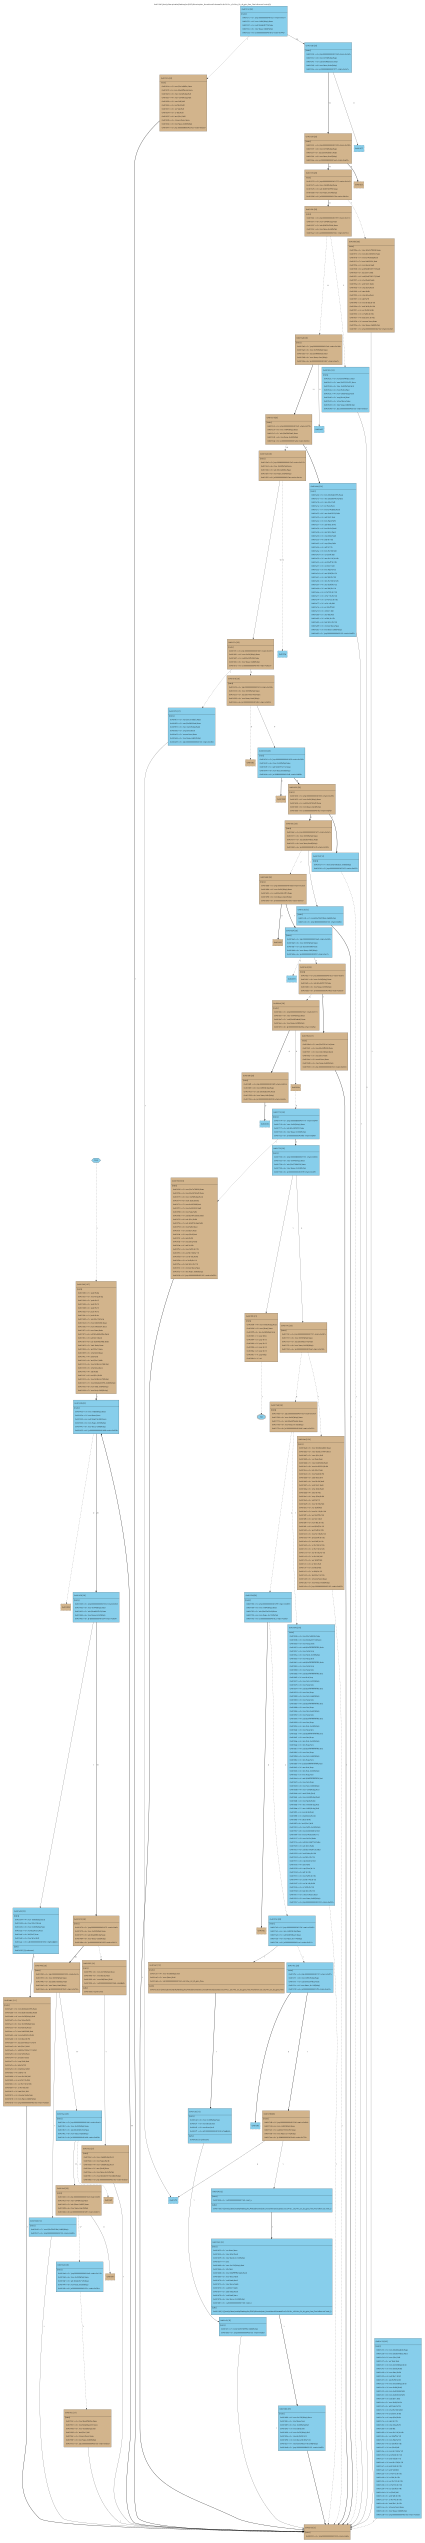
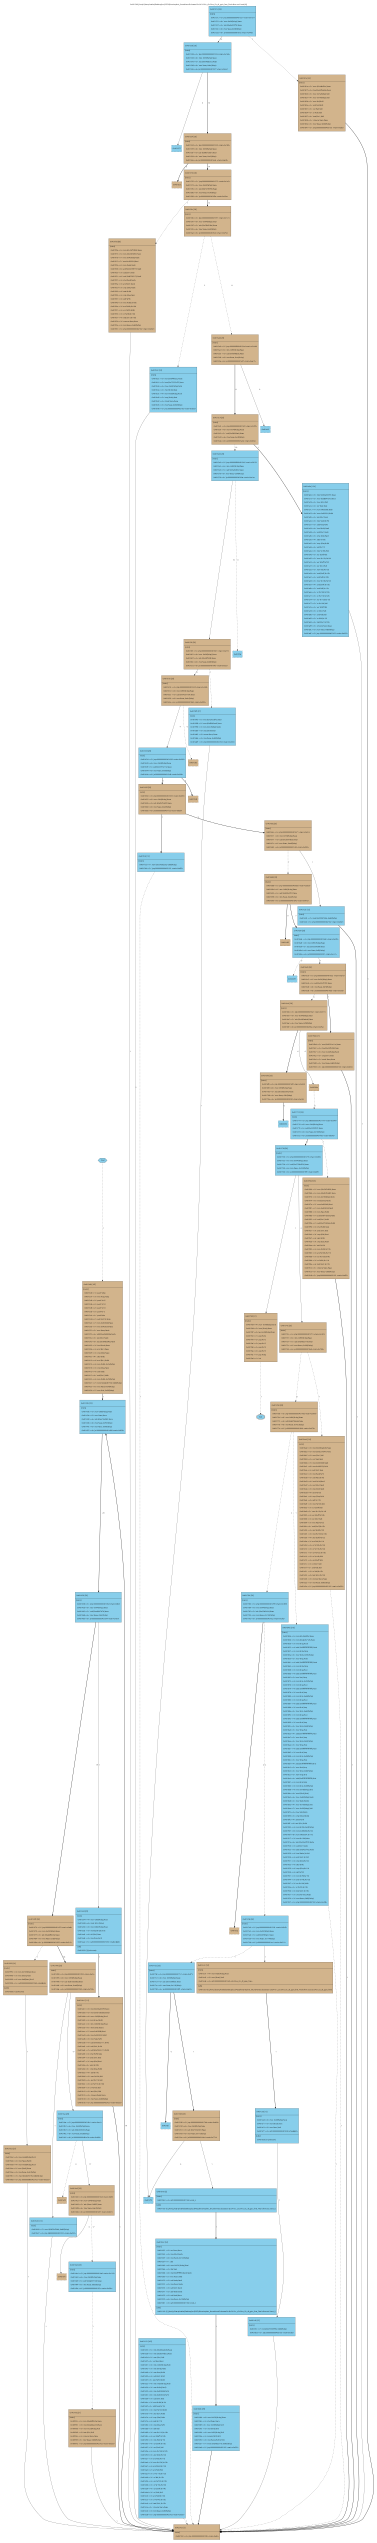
node "0x4015e0 [28]": fillcolor tan -> skyblue
node "0x401d08": removed
